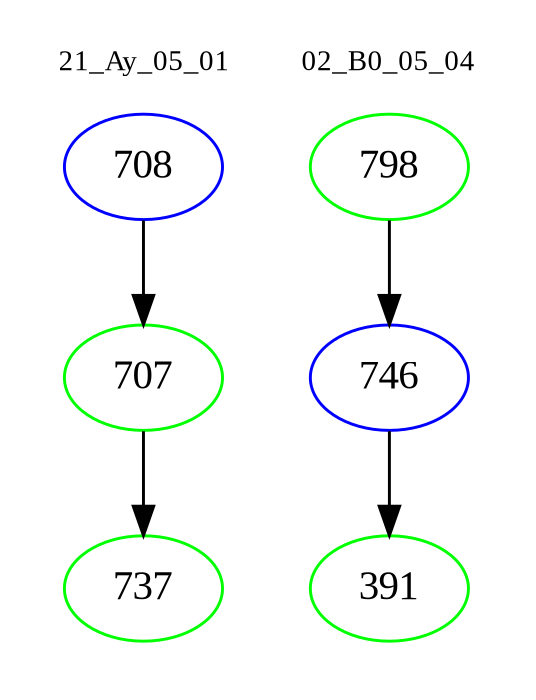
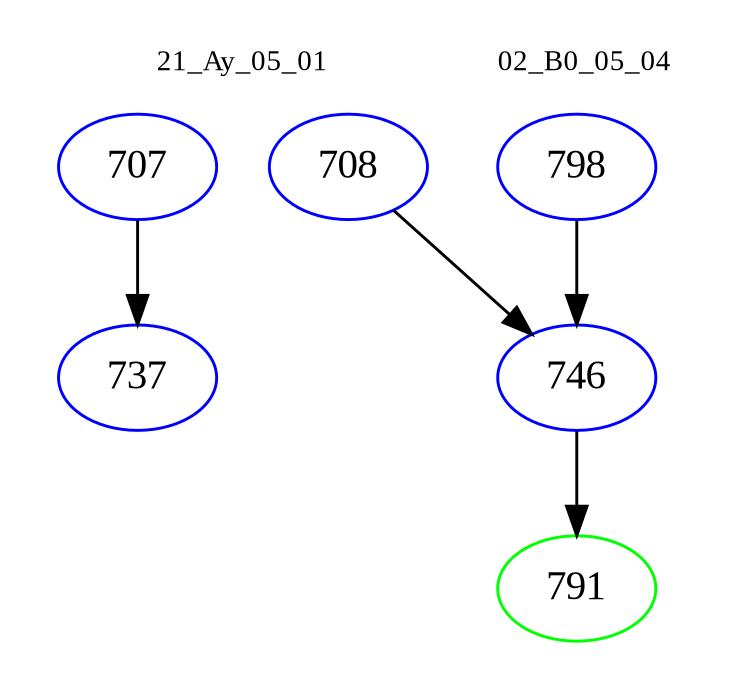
node "798": color green -> blue
edge "708" -> "707": now "708" -> "746"
node "707": color green -> blue
node "737": color green -> blue
node "391": label "391" -> "791"
